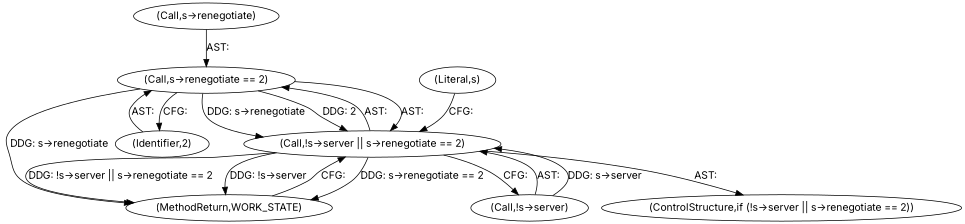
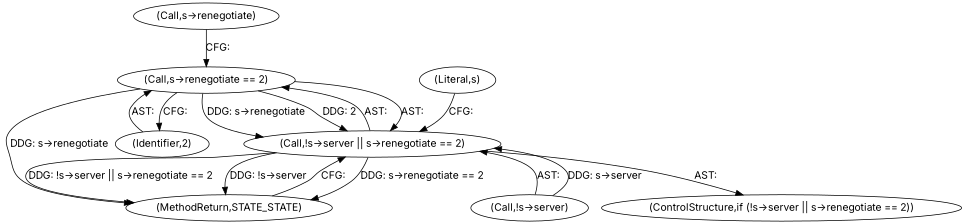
edge "(Call,s->renegotiate)" -> "(Call,s->renegotiate == 2)": label "AST: " -> "CFG: "
edge "(Call,!s->server || s->renegotiate == 2)" -> "(Call,!s->server)": removed, label "CFG:"
node "(MethodReturn,WORK_STATE)": label "(MethodReturn,WORK_STATE)" -> "(MethodReturn,STATE_STATE)"
